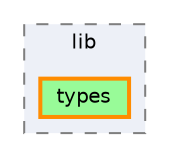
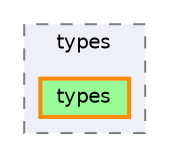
cluster "lib": label "lib" -> "types"
